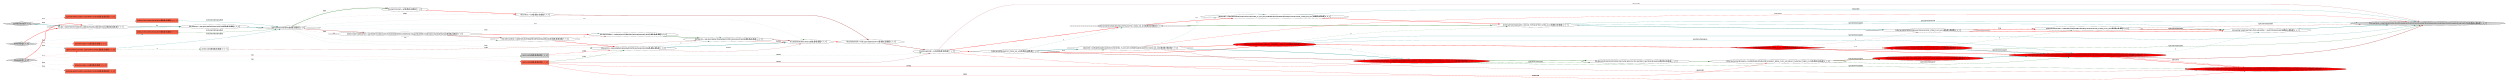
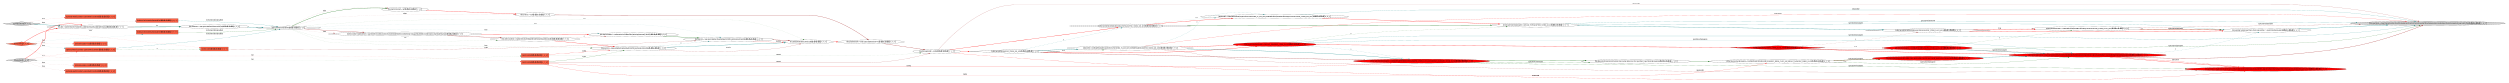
edge "TopologyCatalog['0', '0', '1']" -> "Config config@@@2@@@['0', '0', '1']": added, label "true"
node "FlowCatalog['0', '1', '0']": fillcolor lightgray -> tomato
node "Config config@@@2@@@['0', '0', '1']": fillcolor white -> tomato
node "Config config@@@2@@@['1', '0', '0']": fillcolor lightgray -> tomato
